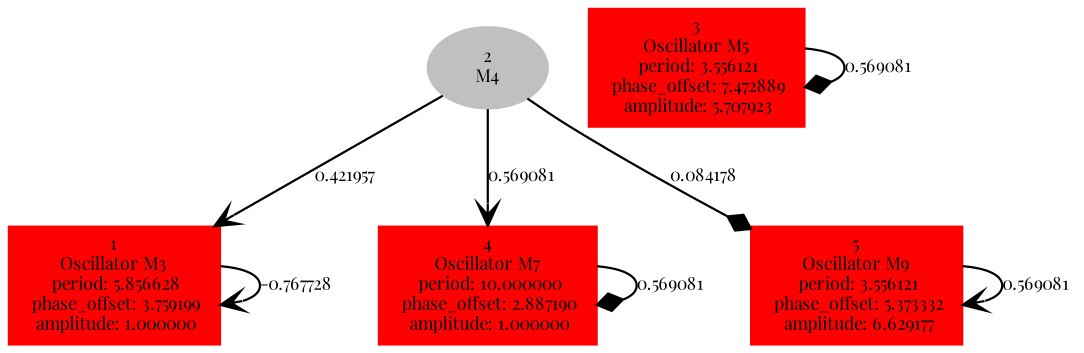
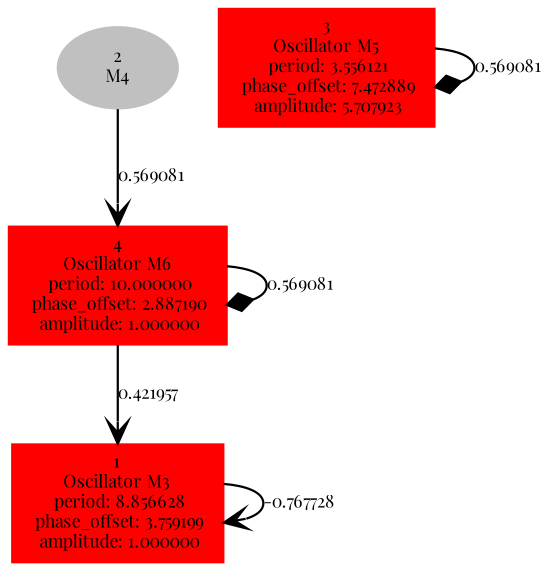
edge "2" -> "1": now "4" -> "1"
node "4": text "Oscillator M7" -> "Oscillator M6"
node "1": text "period: 5.856628" -> "period: 8.856628"
node "5": removed
